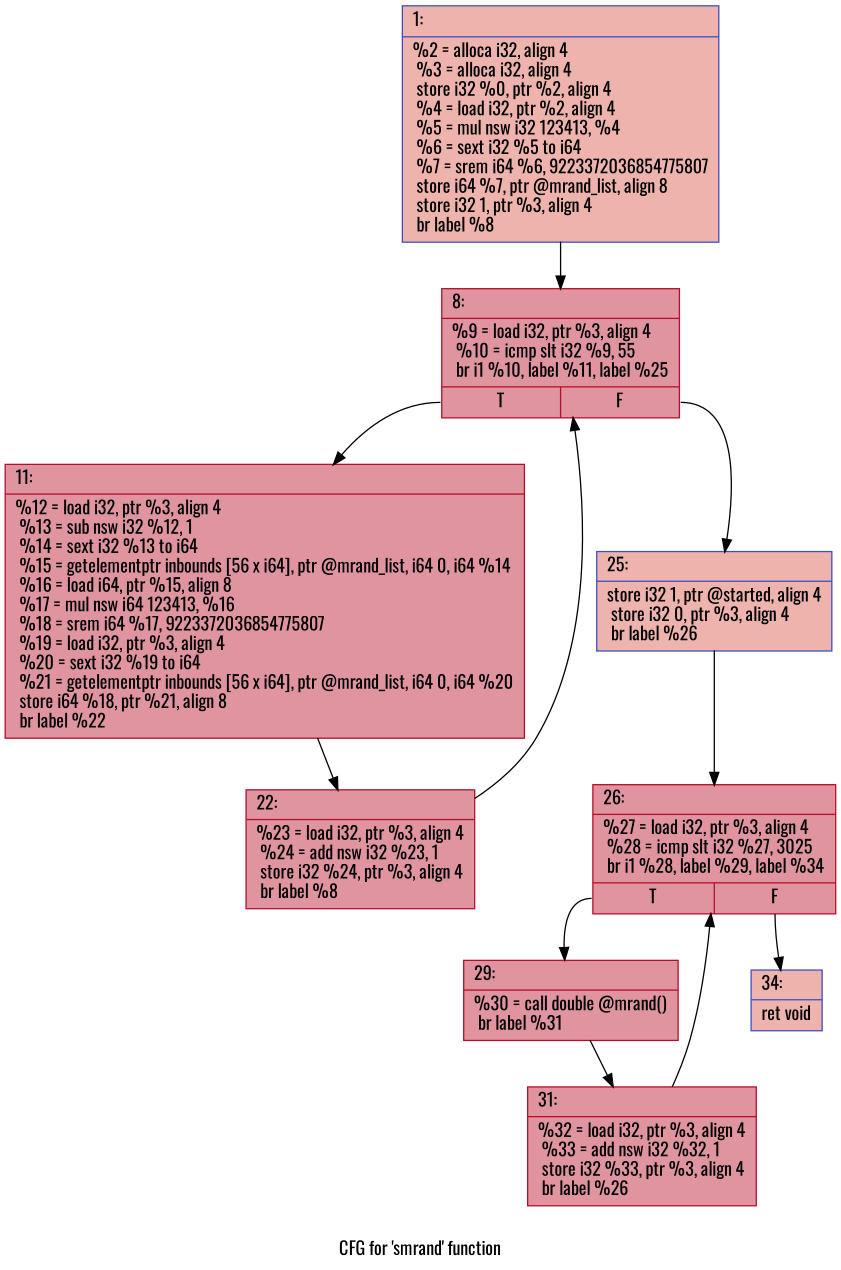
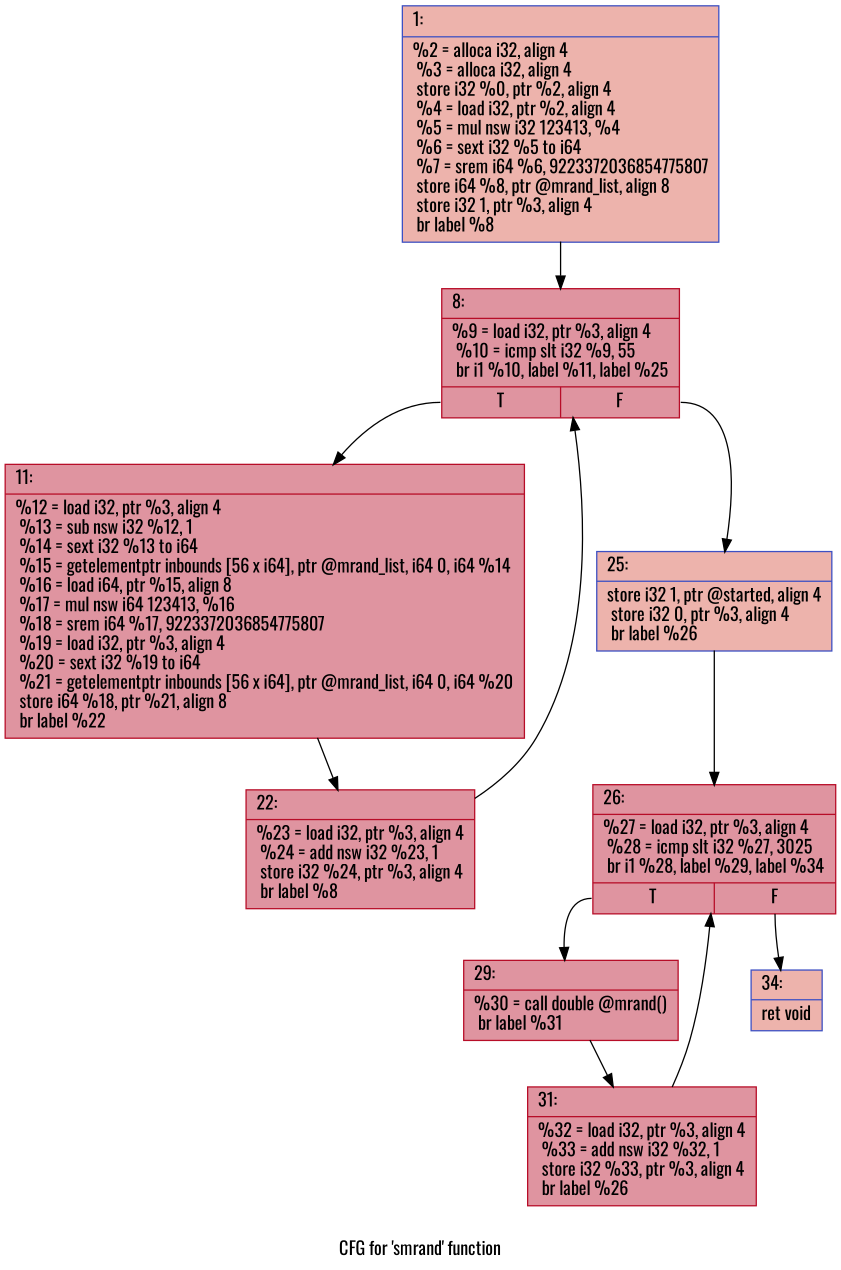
node "1:": text "store i64 %7, ptr @mrand_list, align 8" -> "store i64 %8, ptr @mrand_list, align 8"
